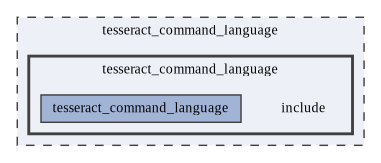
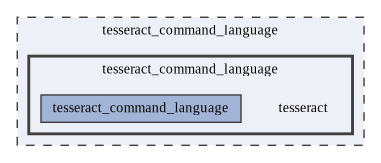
node "include": label "include" -> "tesseract"
